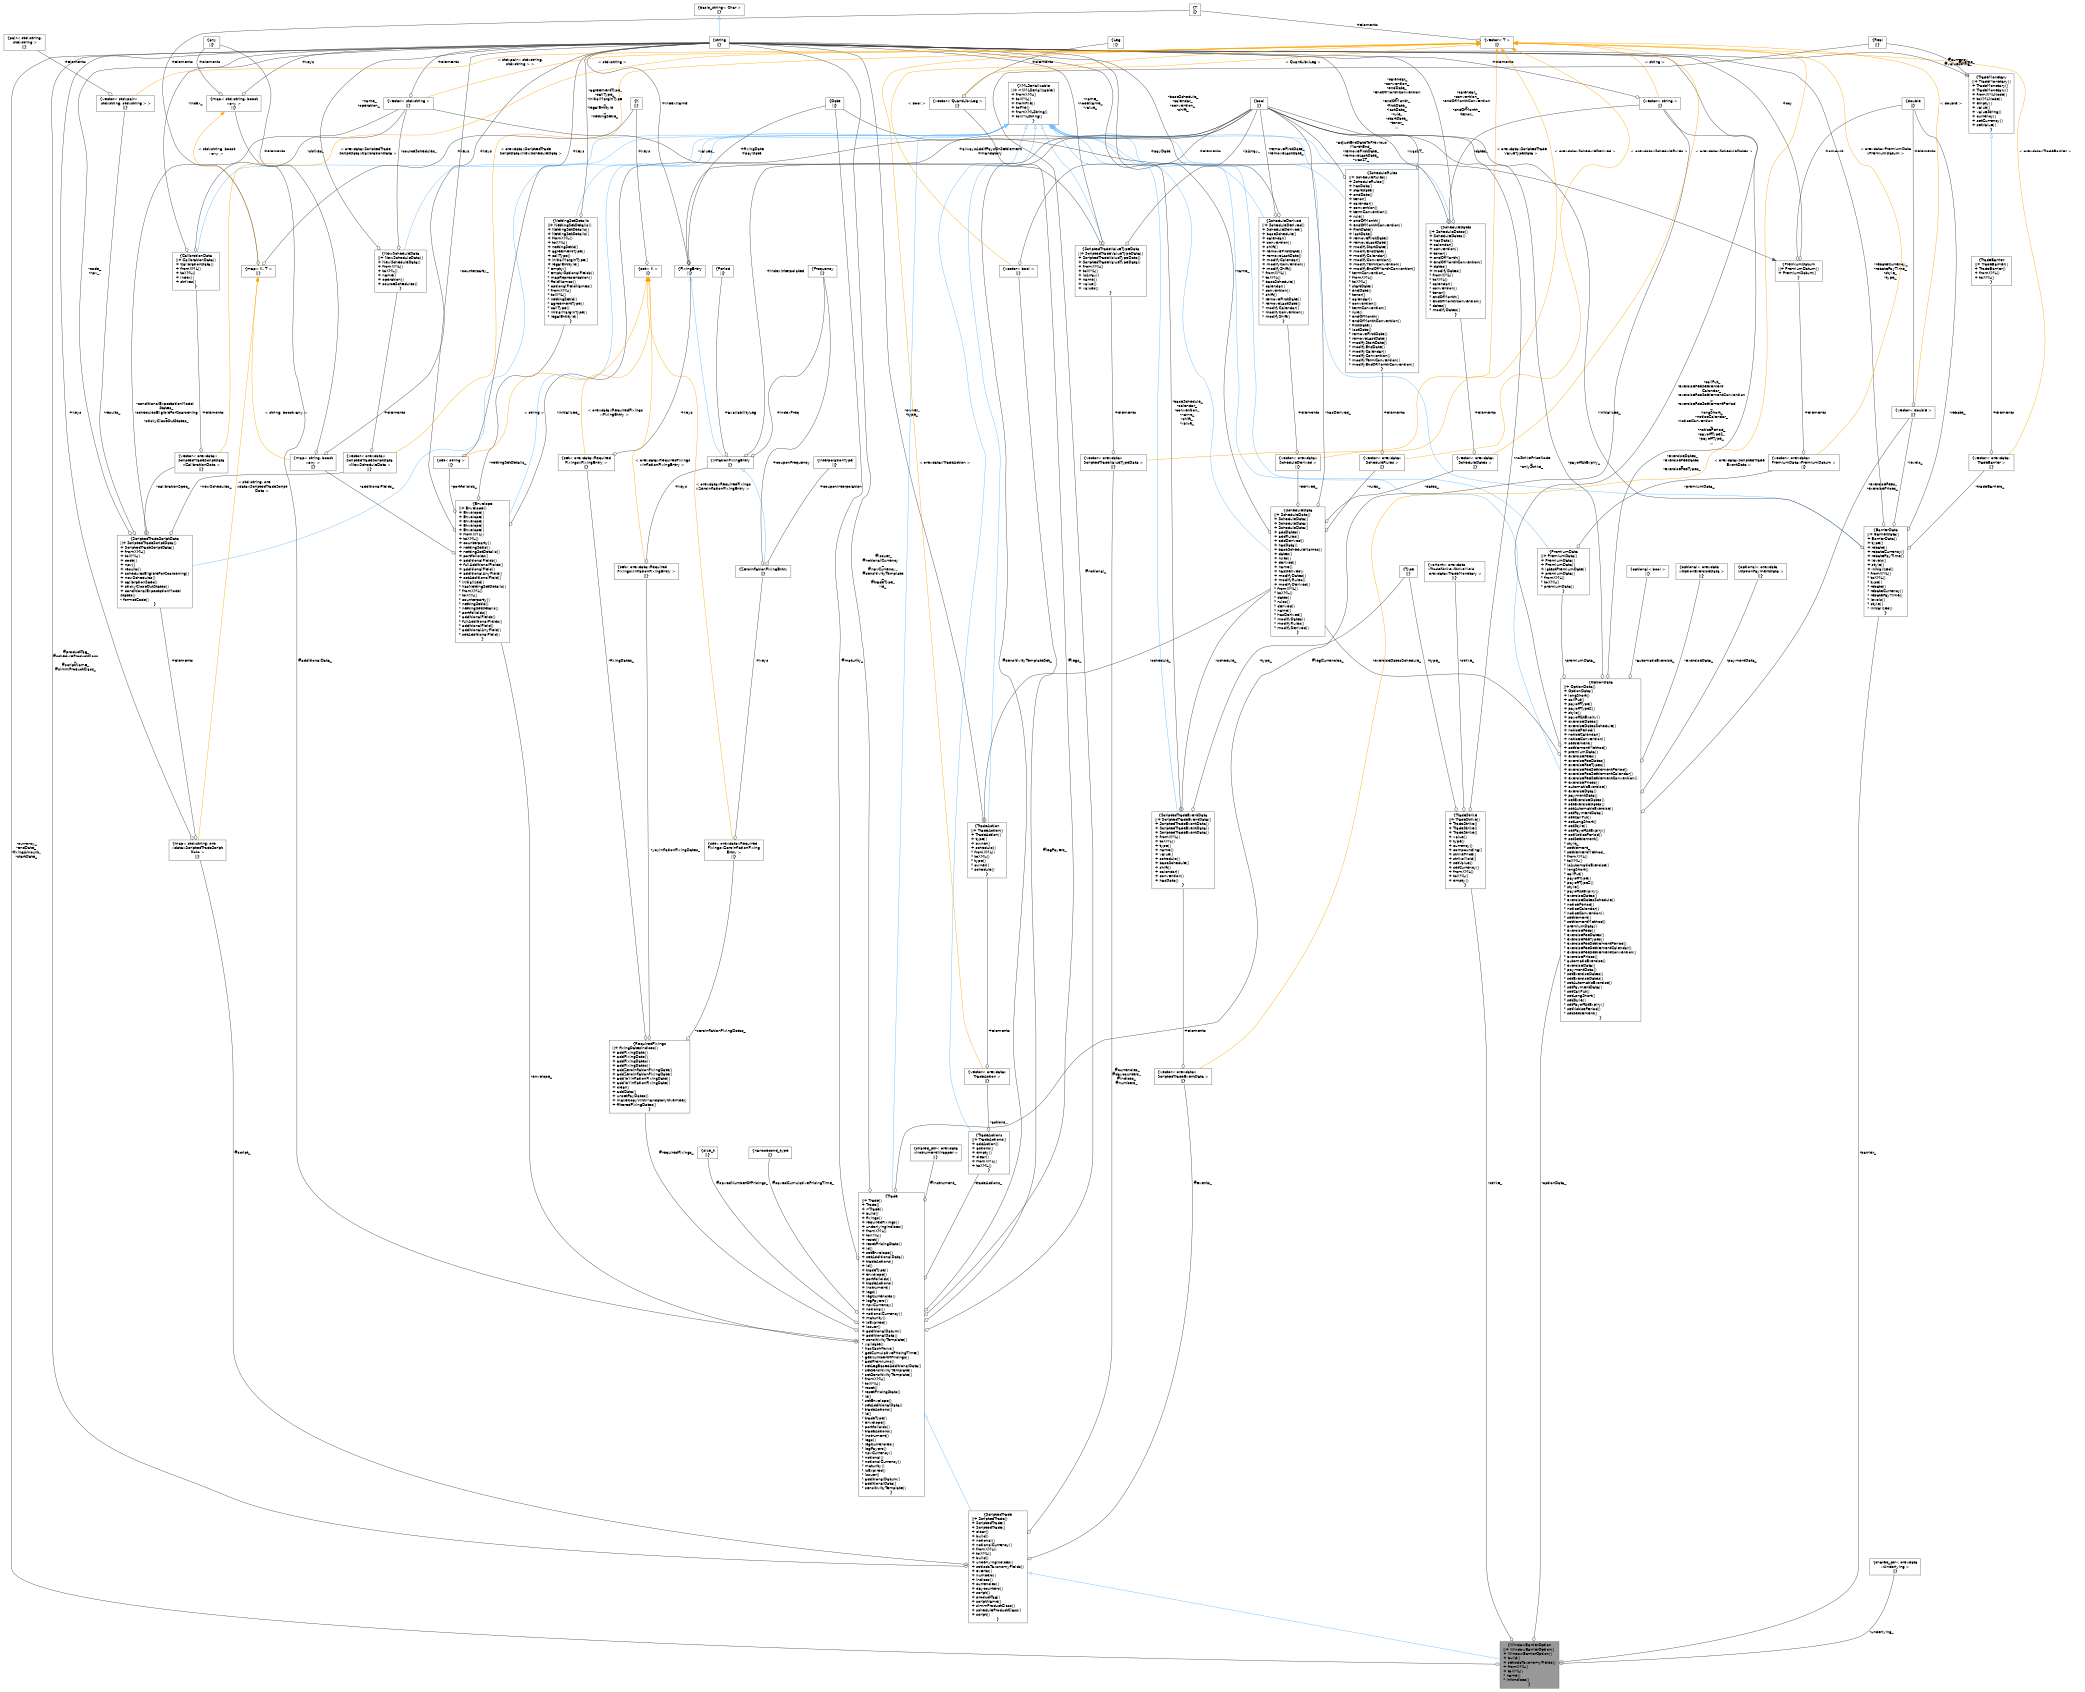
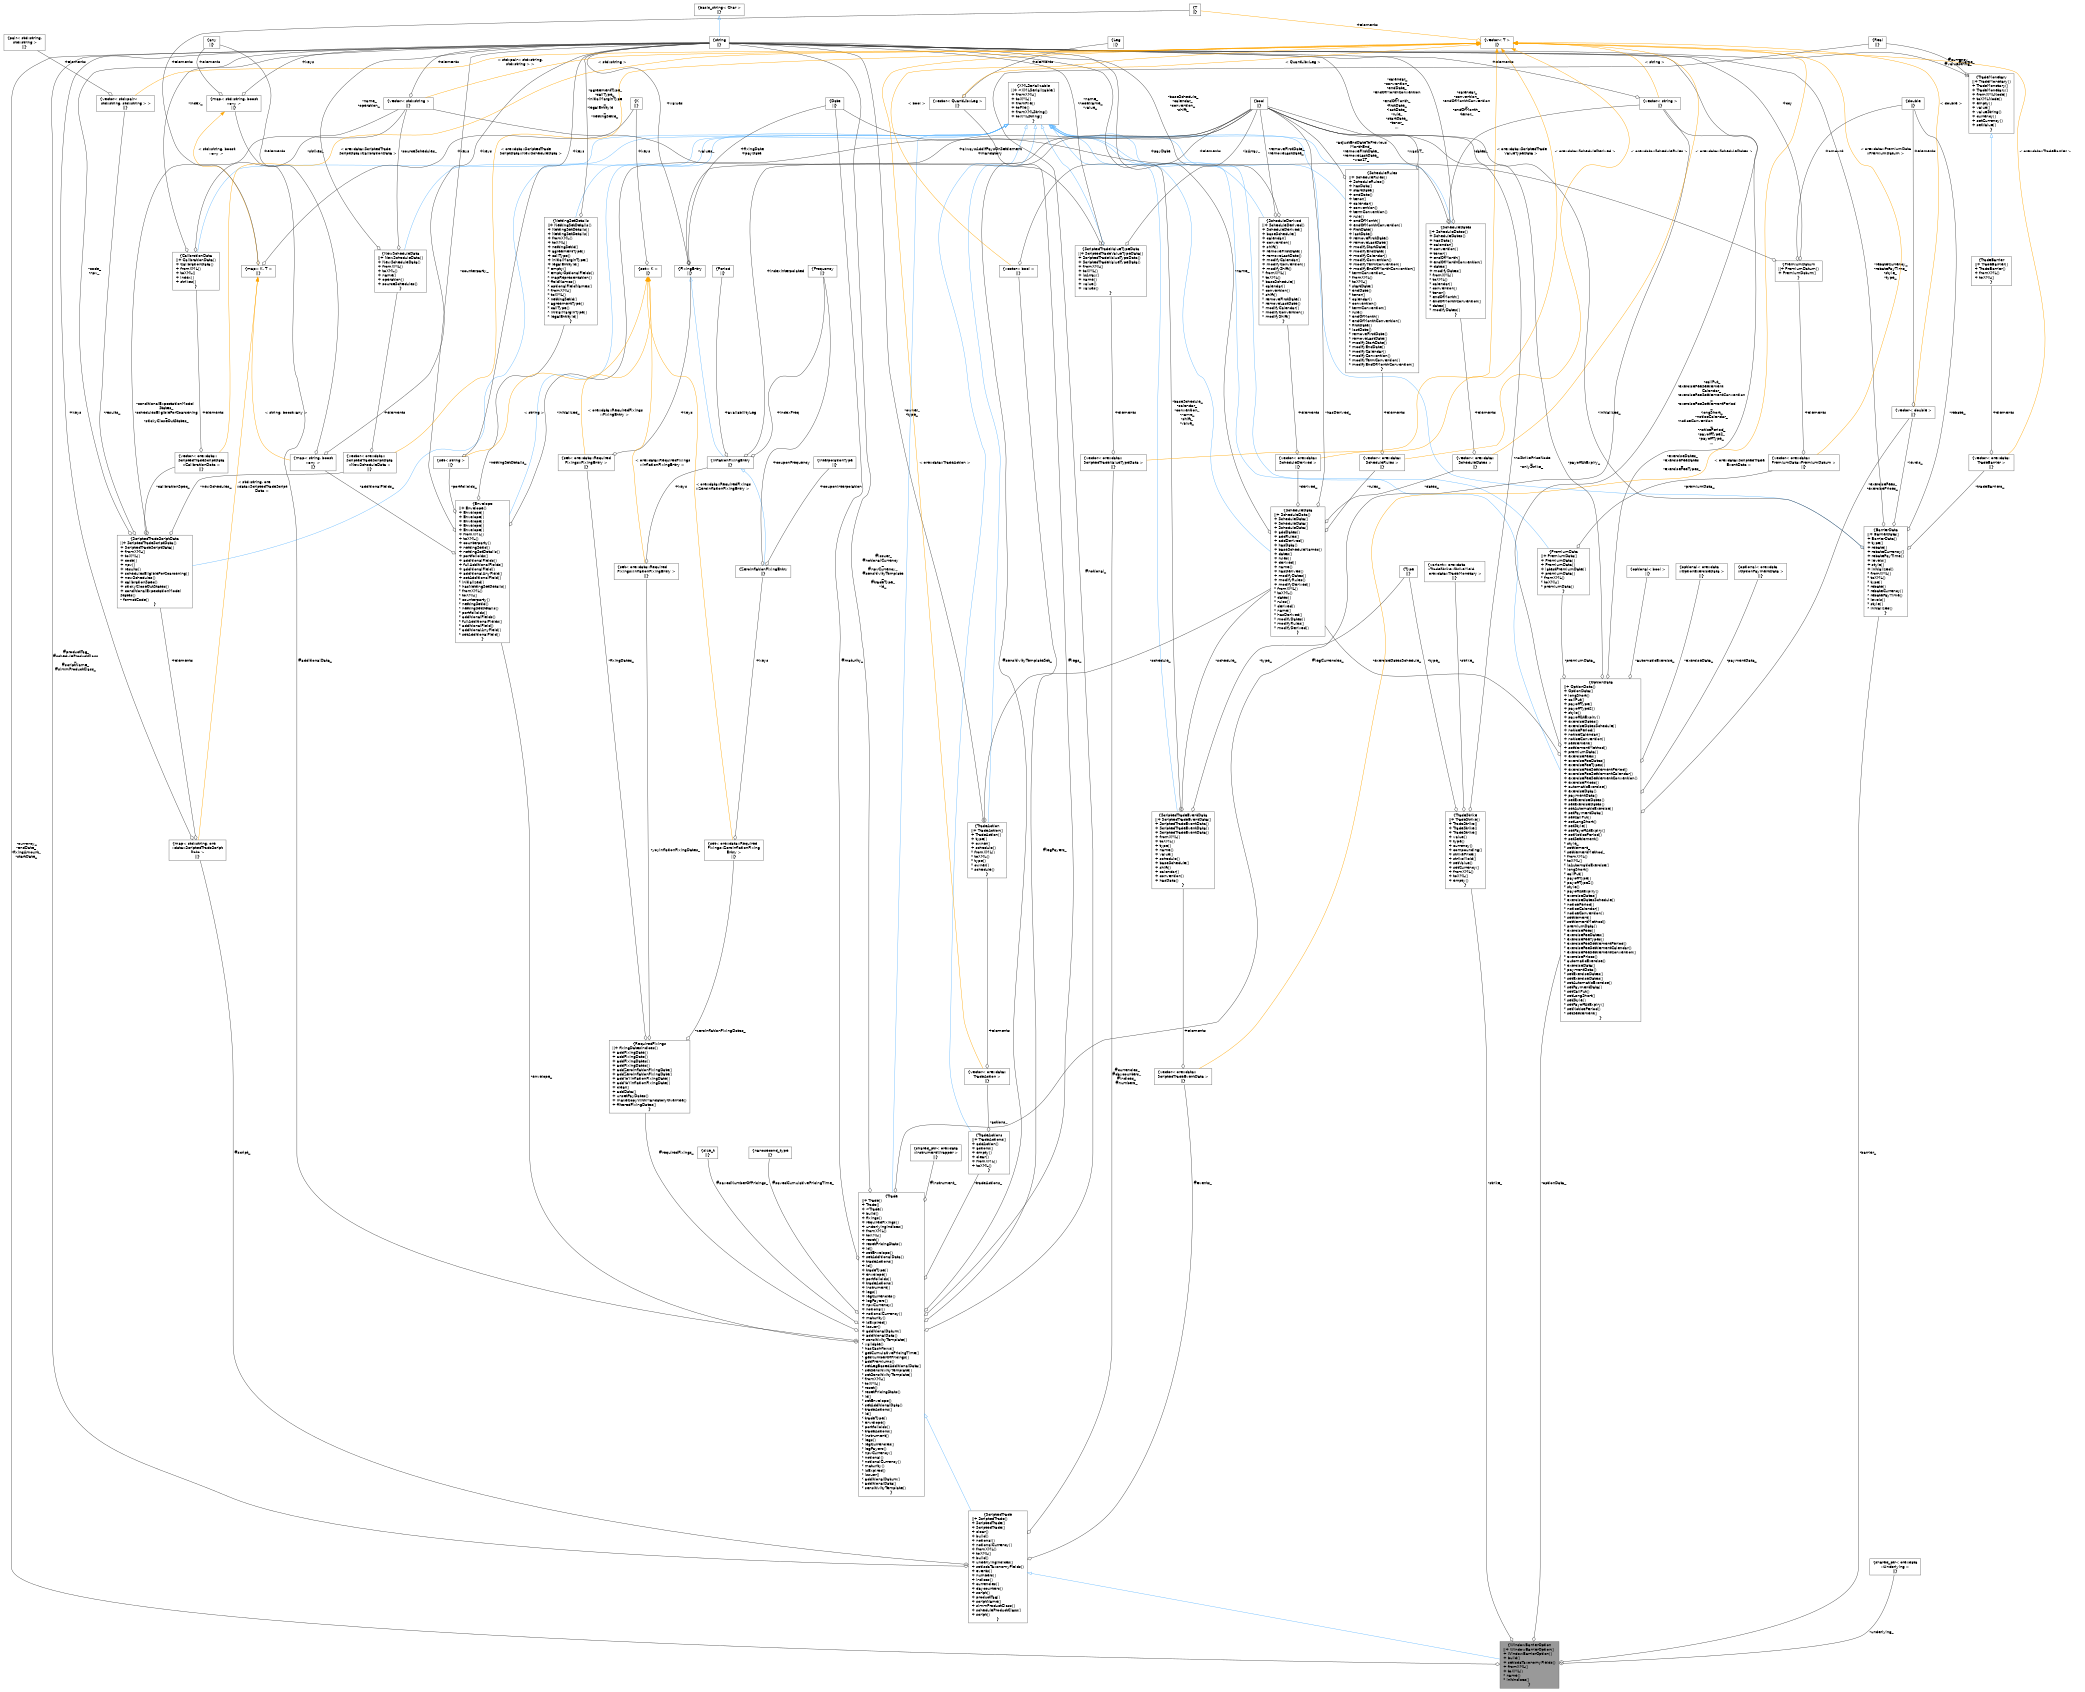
edge "{T ||}" -> "{vector< T > ||}": color grey25 -> orange
edge "{string ||}" -> "{FixingEntry ||}": label " +indexName" -> " +values"
edge "{Date ||}" -> "{PremiumDatum ||+ PremiumDatum() + PremiumDatum() }": arrowhead normal -> odiamond
